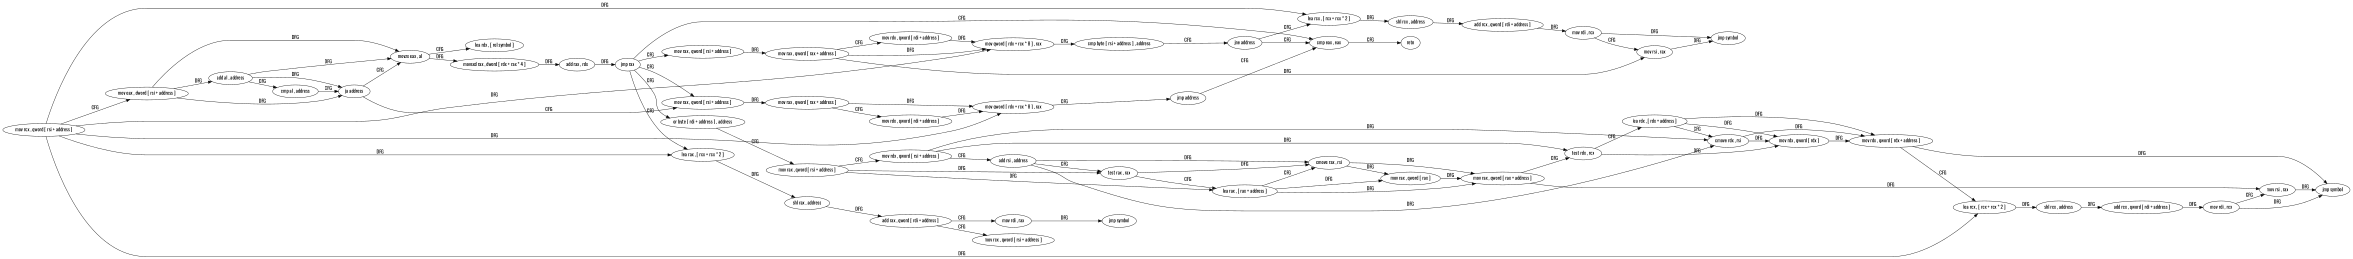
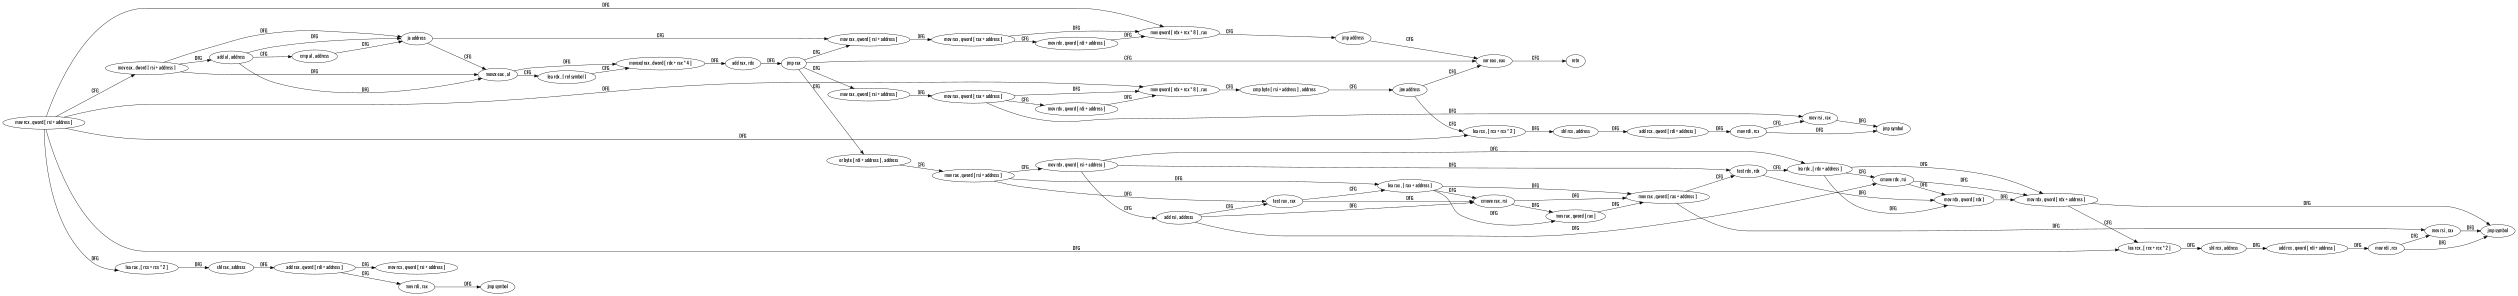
node "cmp eax , eax": label "cmp eax , eax" -> "xor eax , eax"
edge "lea rdx , [ rel symbol ]" -> "movsxd rax , dword [ rdx + rax * 4 ]": added, label "CFG"
edge "jmp rax" -> "lea rax , [ rcx + rcx * 2 ]": removed, label "CFG"
edge "mov rdx , qword [ rsi + address ]" -> "cmove rdx , rsi": now "mov rdx , qword [ rsi + address ]" -> "lea rdx , [ rdx + address ]"
node "test rdx , rcx": label "test rdx , rcx" -> "test rdx , rdx"
